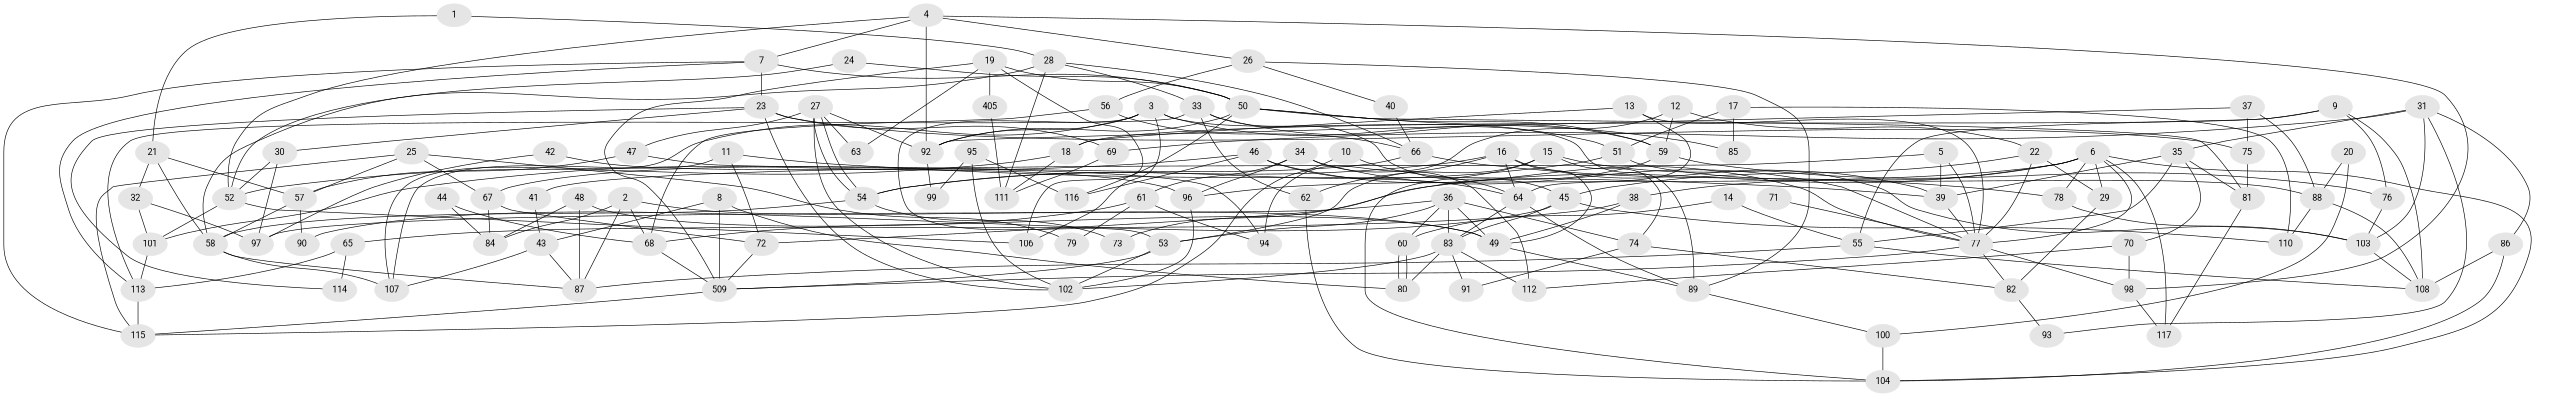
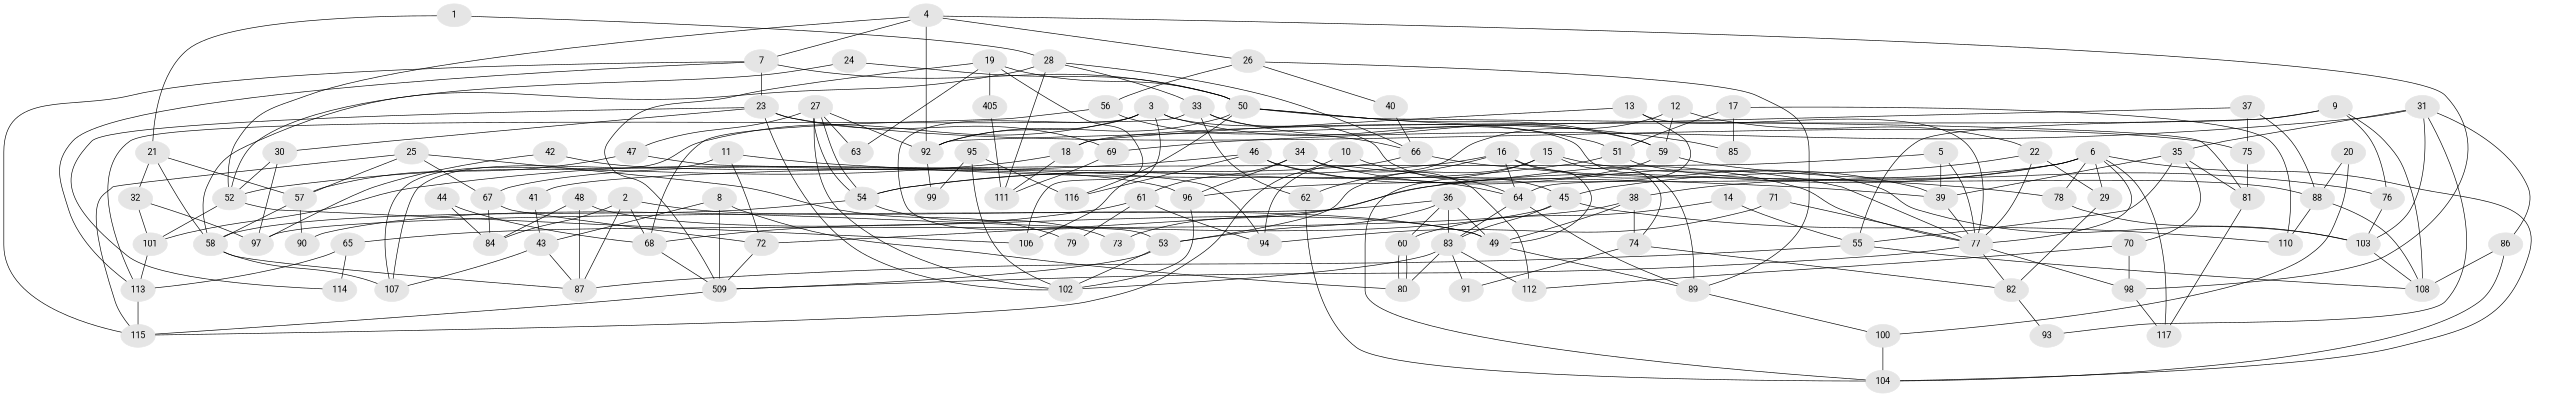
edge "36" -- "74": now "38" -- "74"
edge "71" -- "94": added
